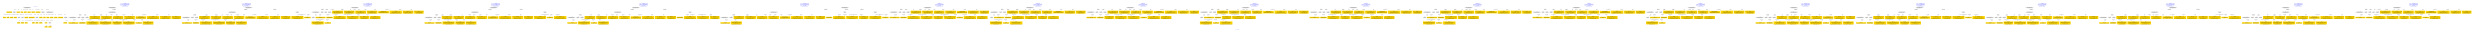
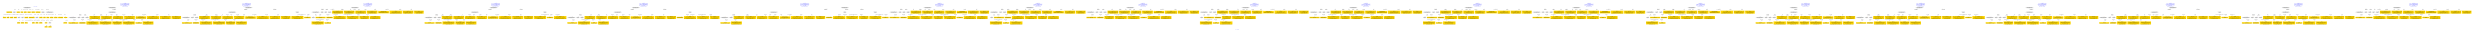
node "Concept2": fillcolor lightgray -> gold
